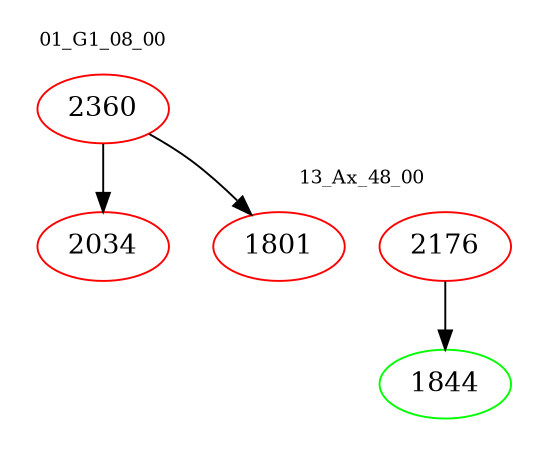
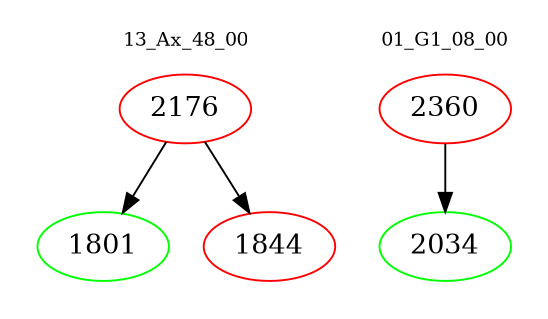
edge "2360" -> "1801": now "2176" -> "1801"
node "2034": color red -> green
node "1801": color red -> green
node "1844": color green -> red
